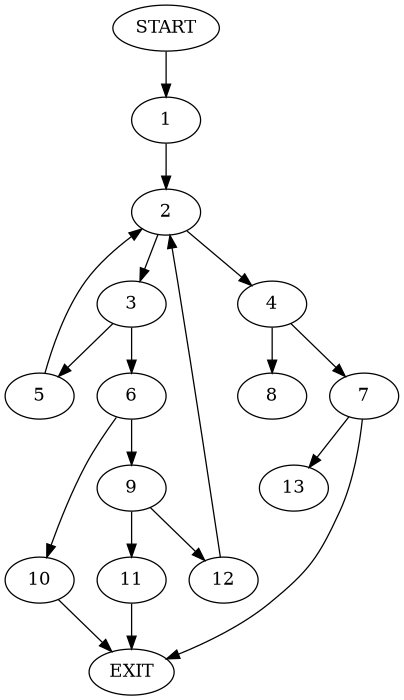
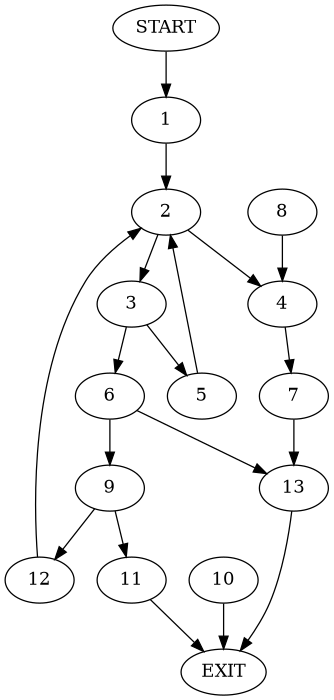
edge "4" -> "8": reversed
edge "6" -> "10": now "6" -> "13"
edge "7" -> "EXIT": now "13" -> "EXIT"
